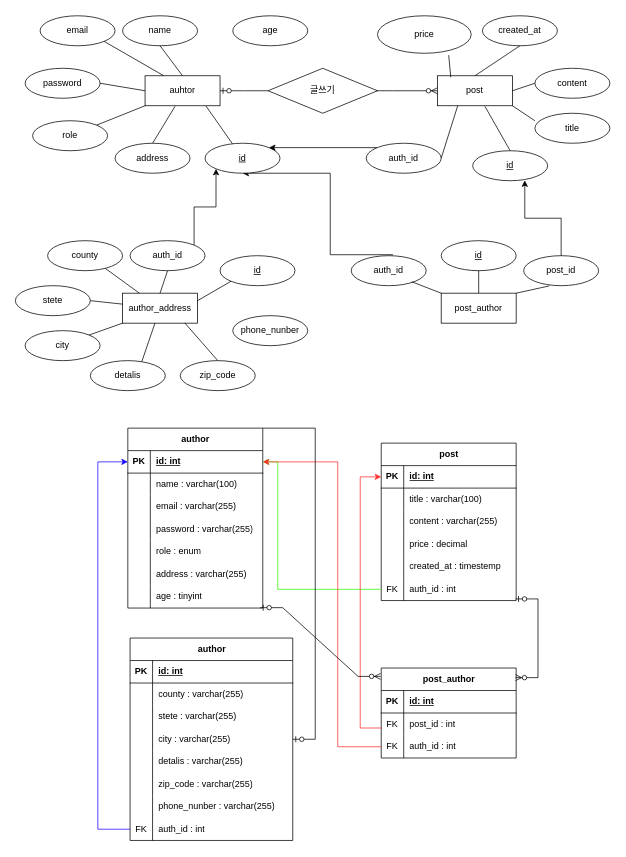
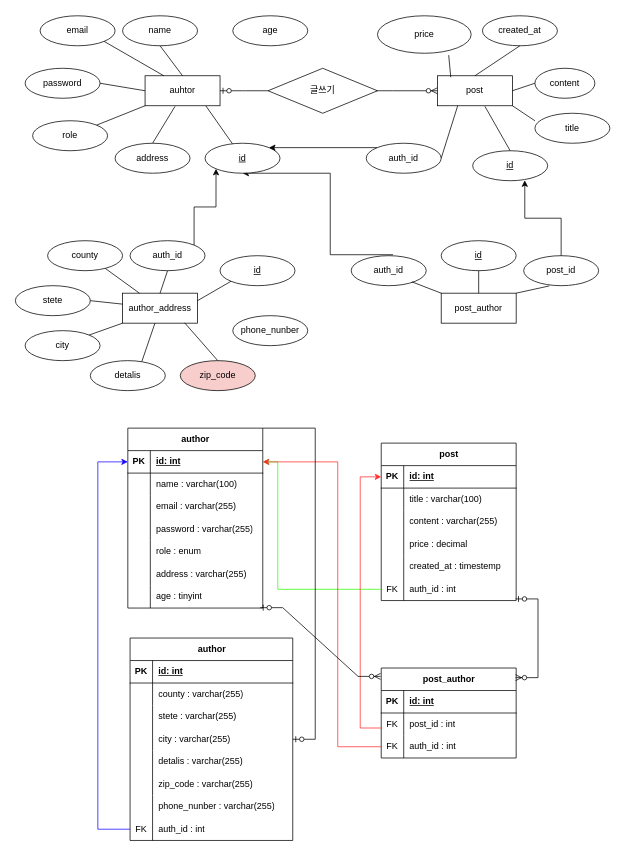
node "content": size 75x30 -> 60x30
node "zip_code": fillcolor #ffffff -> #f8cecc
